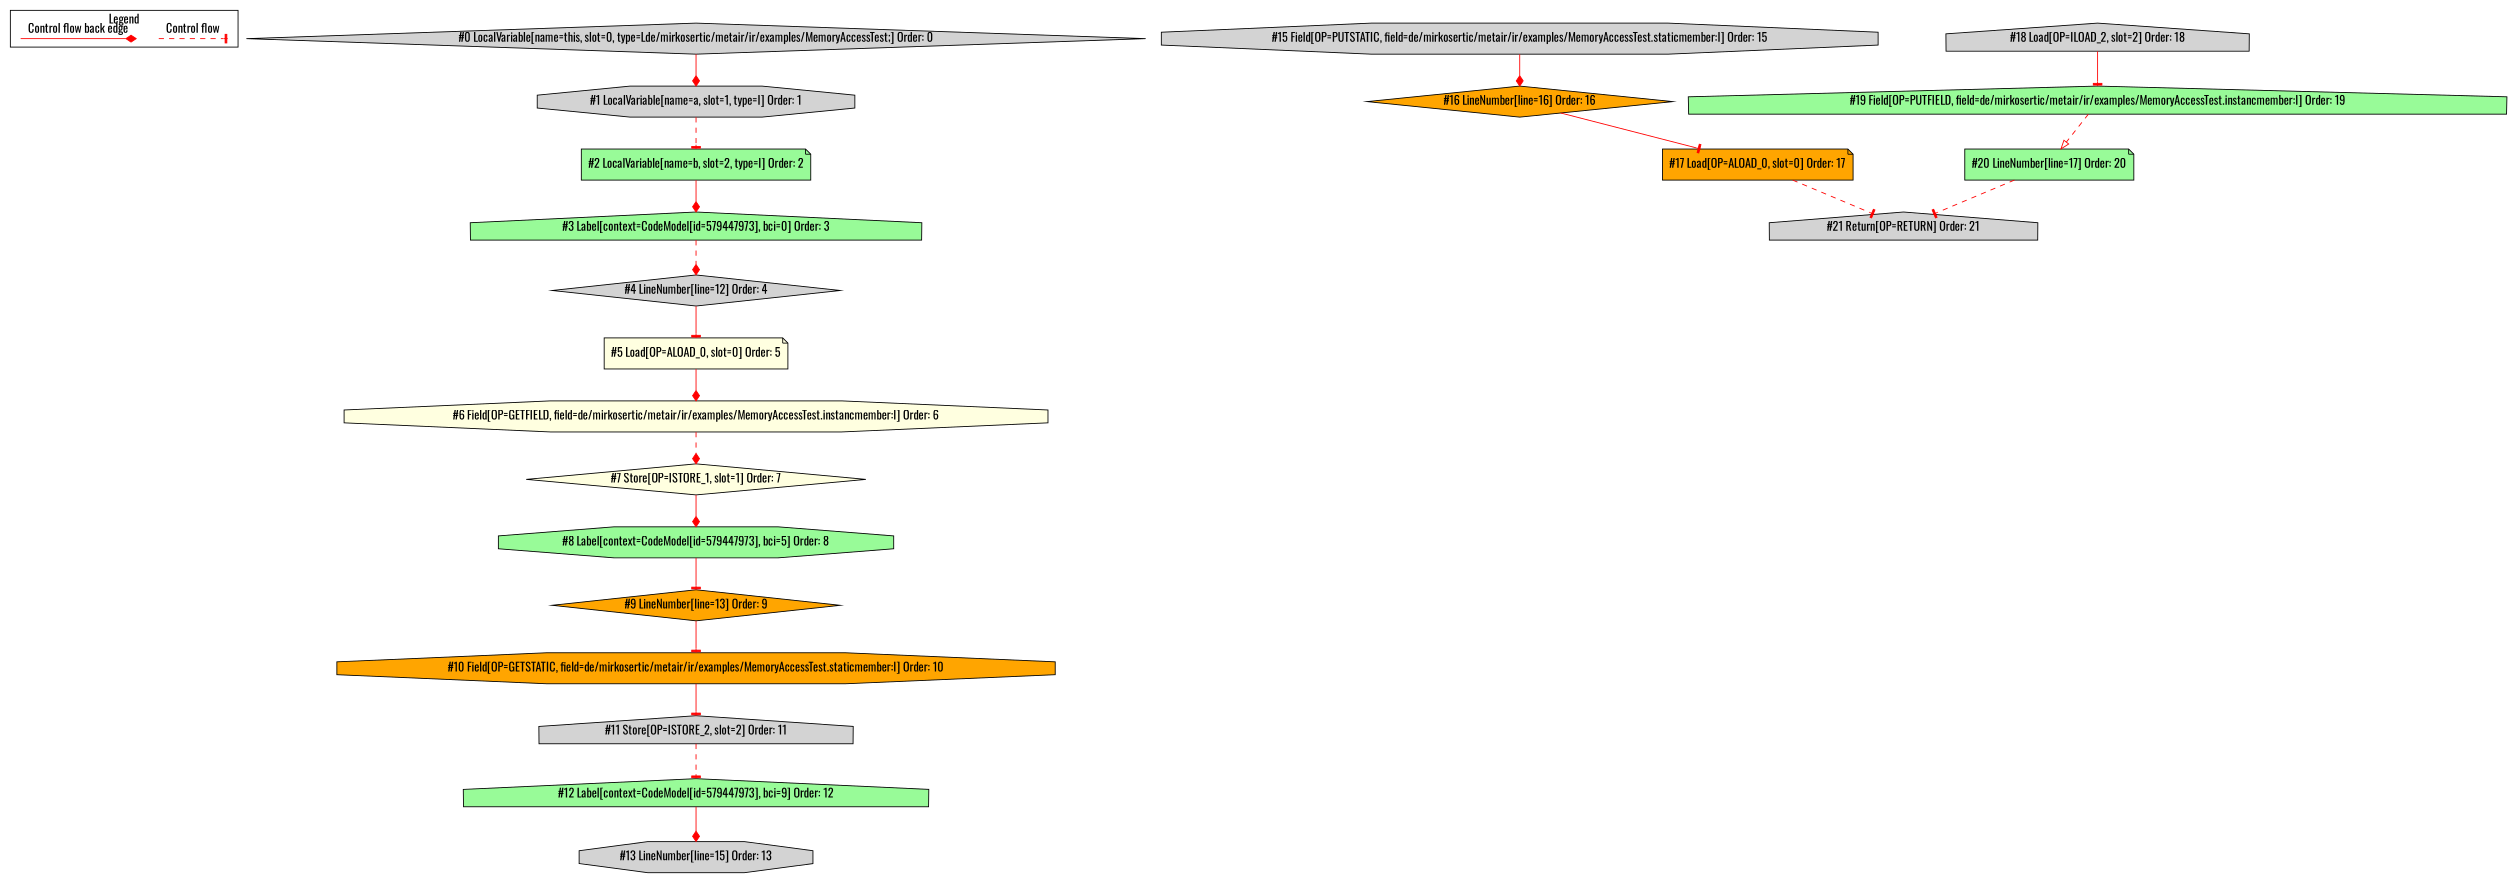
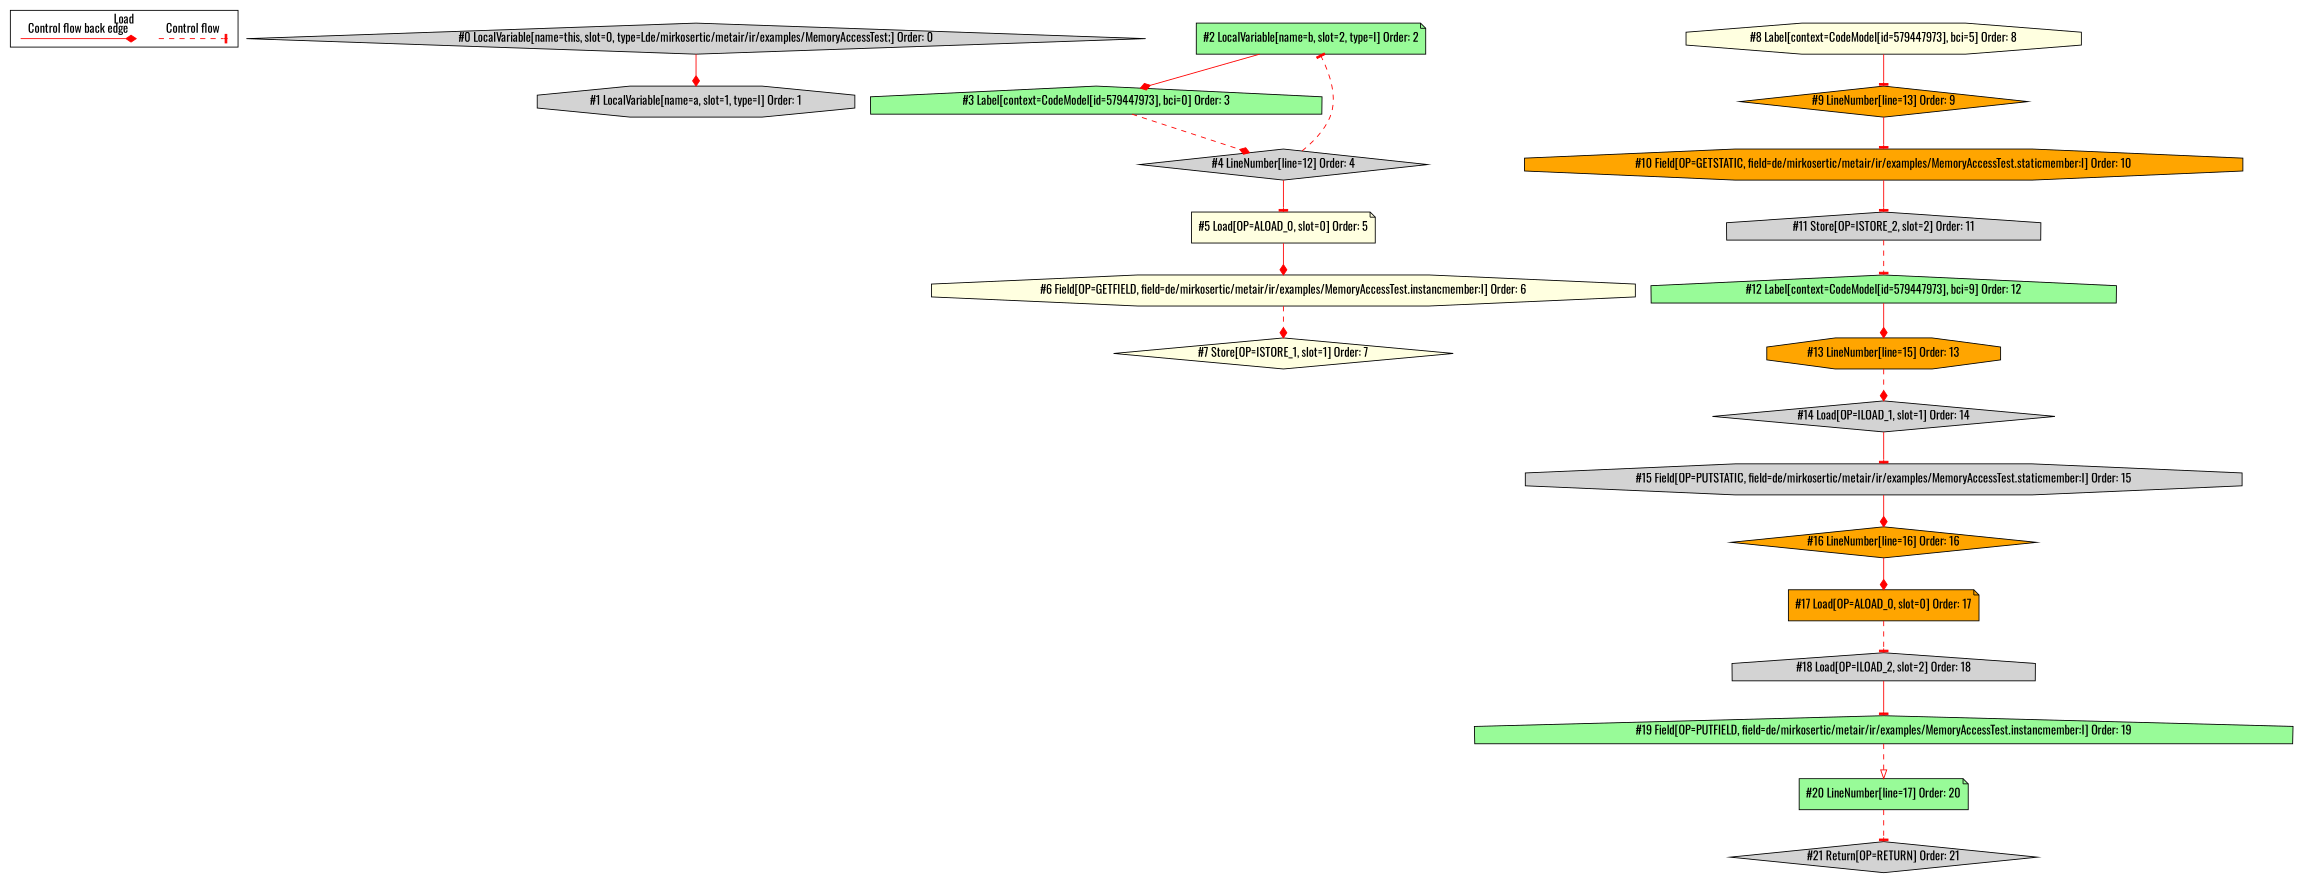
cluster "Legend": label "Legend" -> "Load"
edge "#16 LineNumber[line=16] Order: 16" -> "#17 Load[OP=ALOAD_0, slot=0] Order: 17": arrowhead tee -> diamond
edge "#1 LocalVariable[name=a, slot=1, type=I] Order: 1" -> "#2 LocalVariable[name=b, slot=2, type=I] Order: 2": now "#4 LineNumber[line=12] Order: 4" -> "#2 LocalVariable[name=b, slot=2, type=I] Order: 2"
edge "#17 Load[OP=ALOAD_0, slot=0] Order: 17" -> "#21 Return[OP=RETURN] Order: 21": now "#17 Load[OP=ALOAD_0, slot=0] Order: 17" -> "#18 Load[OP=ILOAD_2, slot=2] Order: 18"
node "#21 Return[OP=RETURN] Order: 21": shape house -> diamond
node "#14 Load[OP=ILOAD_1, slot=1] Order: 14": added
edge "#7 Store[OP=ISTORE_1, slot=1] Order: 7" -> "#8 Label[context=CodeModel[id=579447973], bci=5] Order: 8": removed
node "#8 Label[context=CodeModel[id=579447973], bci=5] Order: 8": fillcolor palegreen -> lightyellow
node "#13 LineNumber[line=15] Order: 13": fillcolor lightgrey -> orange
